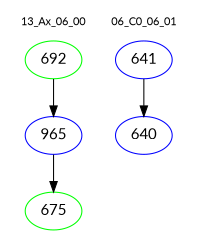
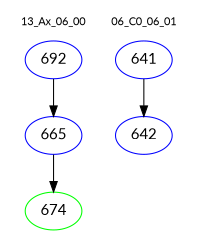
node "692": color green -> blue
node "965": label "965" -> "665"
node "640": label "640" -> "642"
node "675": label "675" -> "674"
